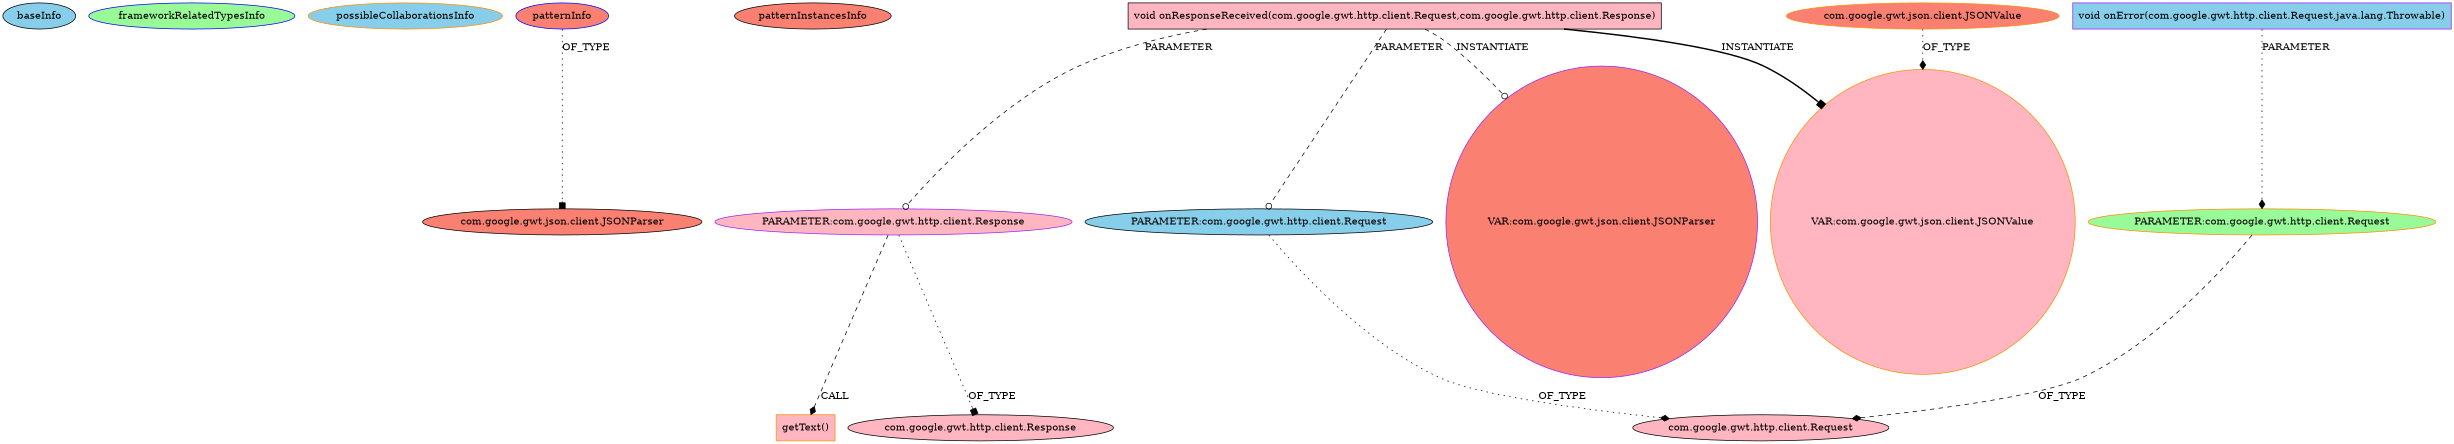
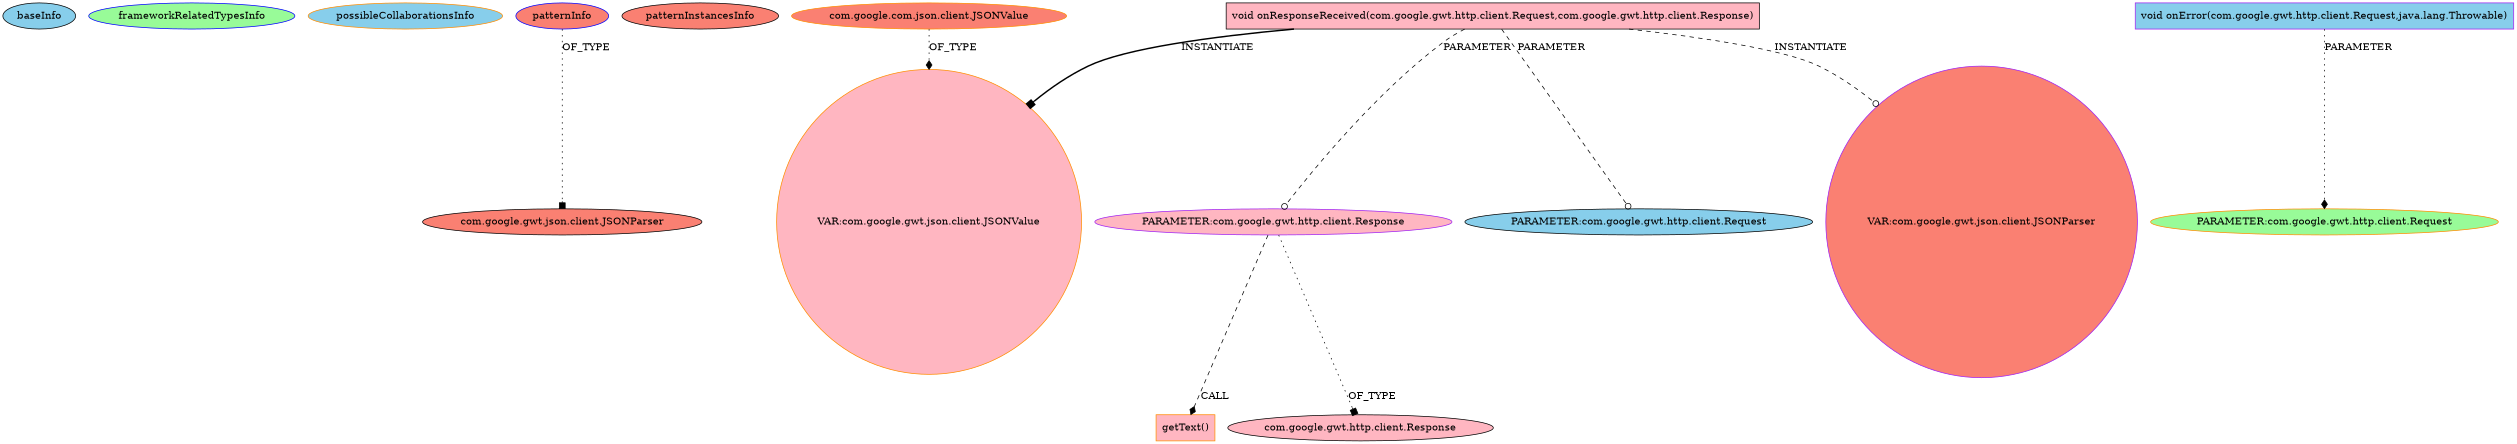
node "com.google.gwt.json.client.JSONValue": label "com.google.gwt.json.client.JSONValue" -> "com.google.com.json.client.JSONValue"
node "com.google.gwt.http.client.Request": removed
